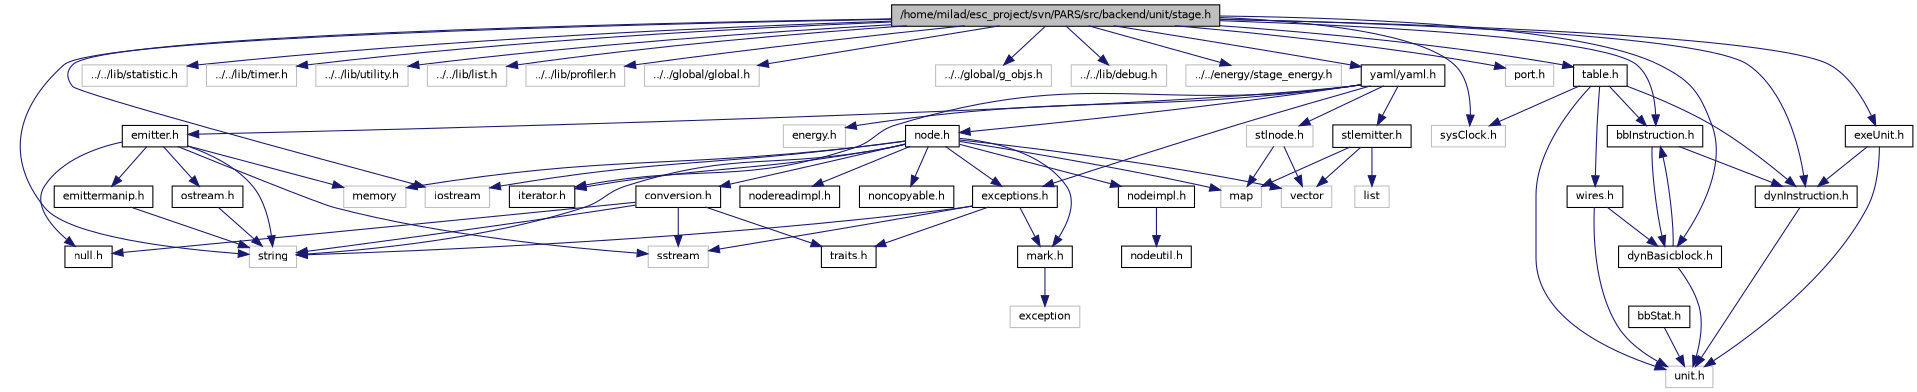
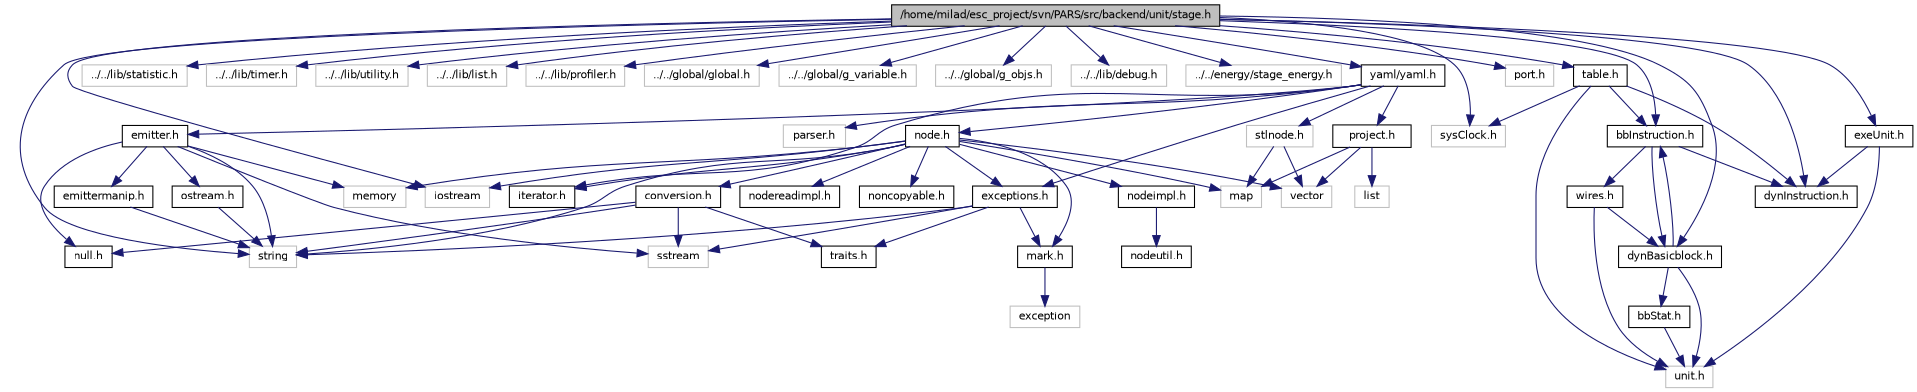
node "../../global/g_variable.h": added
edge "table.h" -> "wires.h": now "bbInstruction.h" -> "wires.h"
node "energy.h": label "energy.h" -> "parser.h"
node "stlemitter.h": label "stlemitter.h" -> "project.h"
edge "dynBasicblock.h" -> "bbStat.h": added
edge "dynInstruction.h" -> "unit.h": removed
